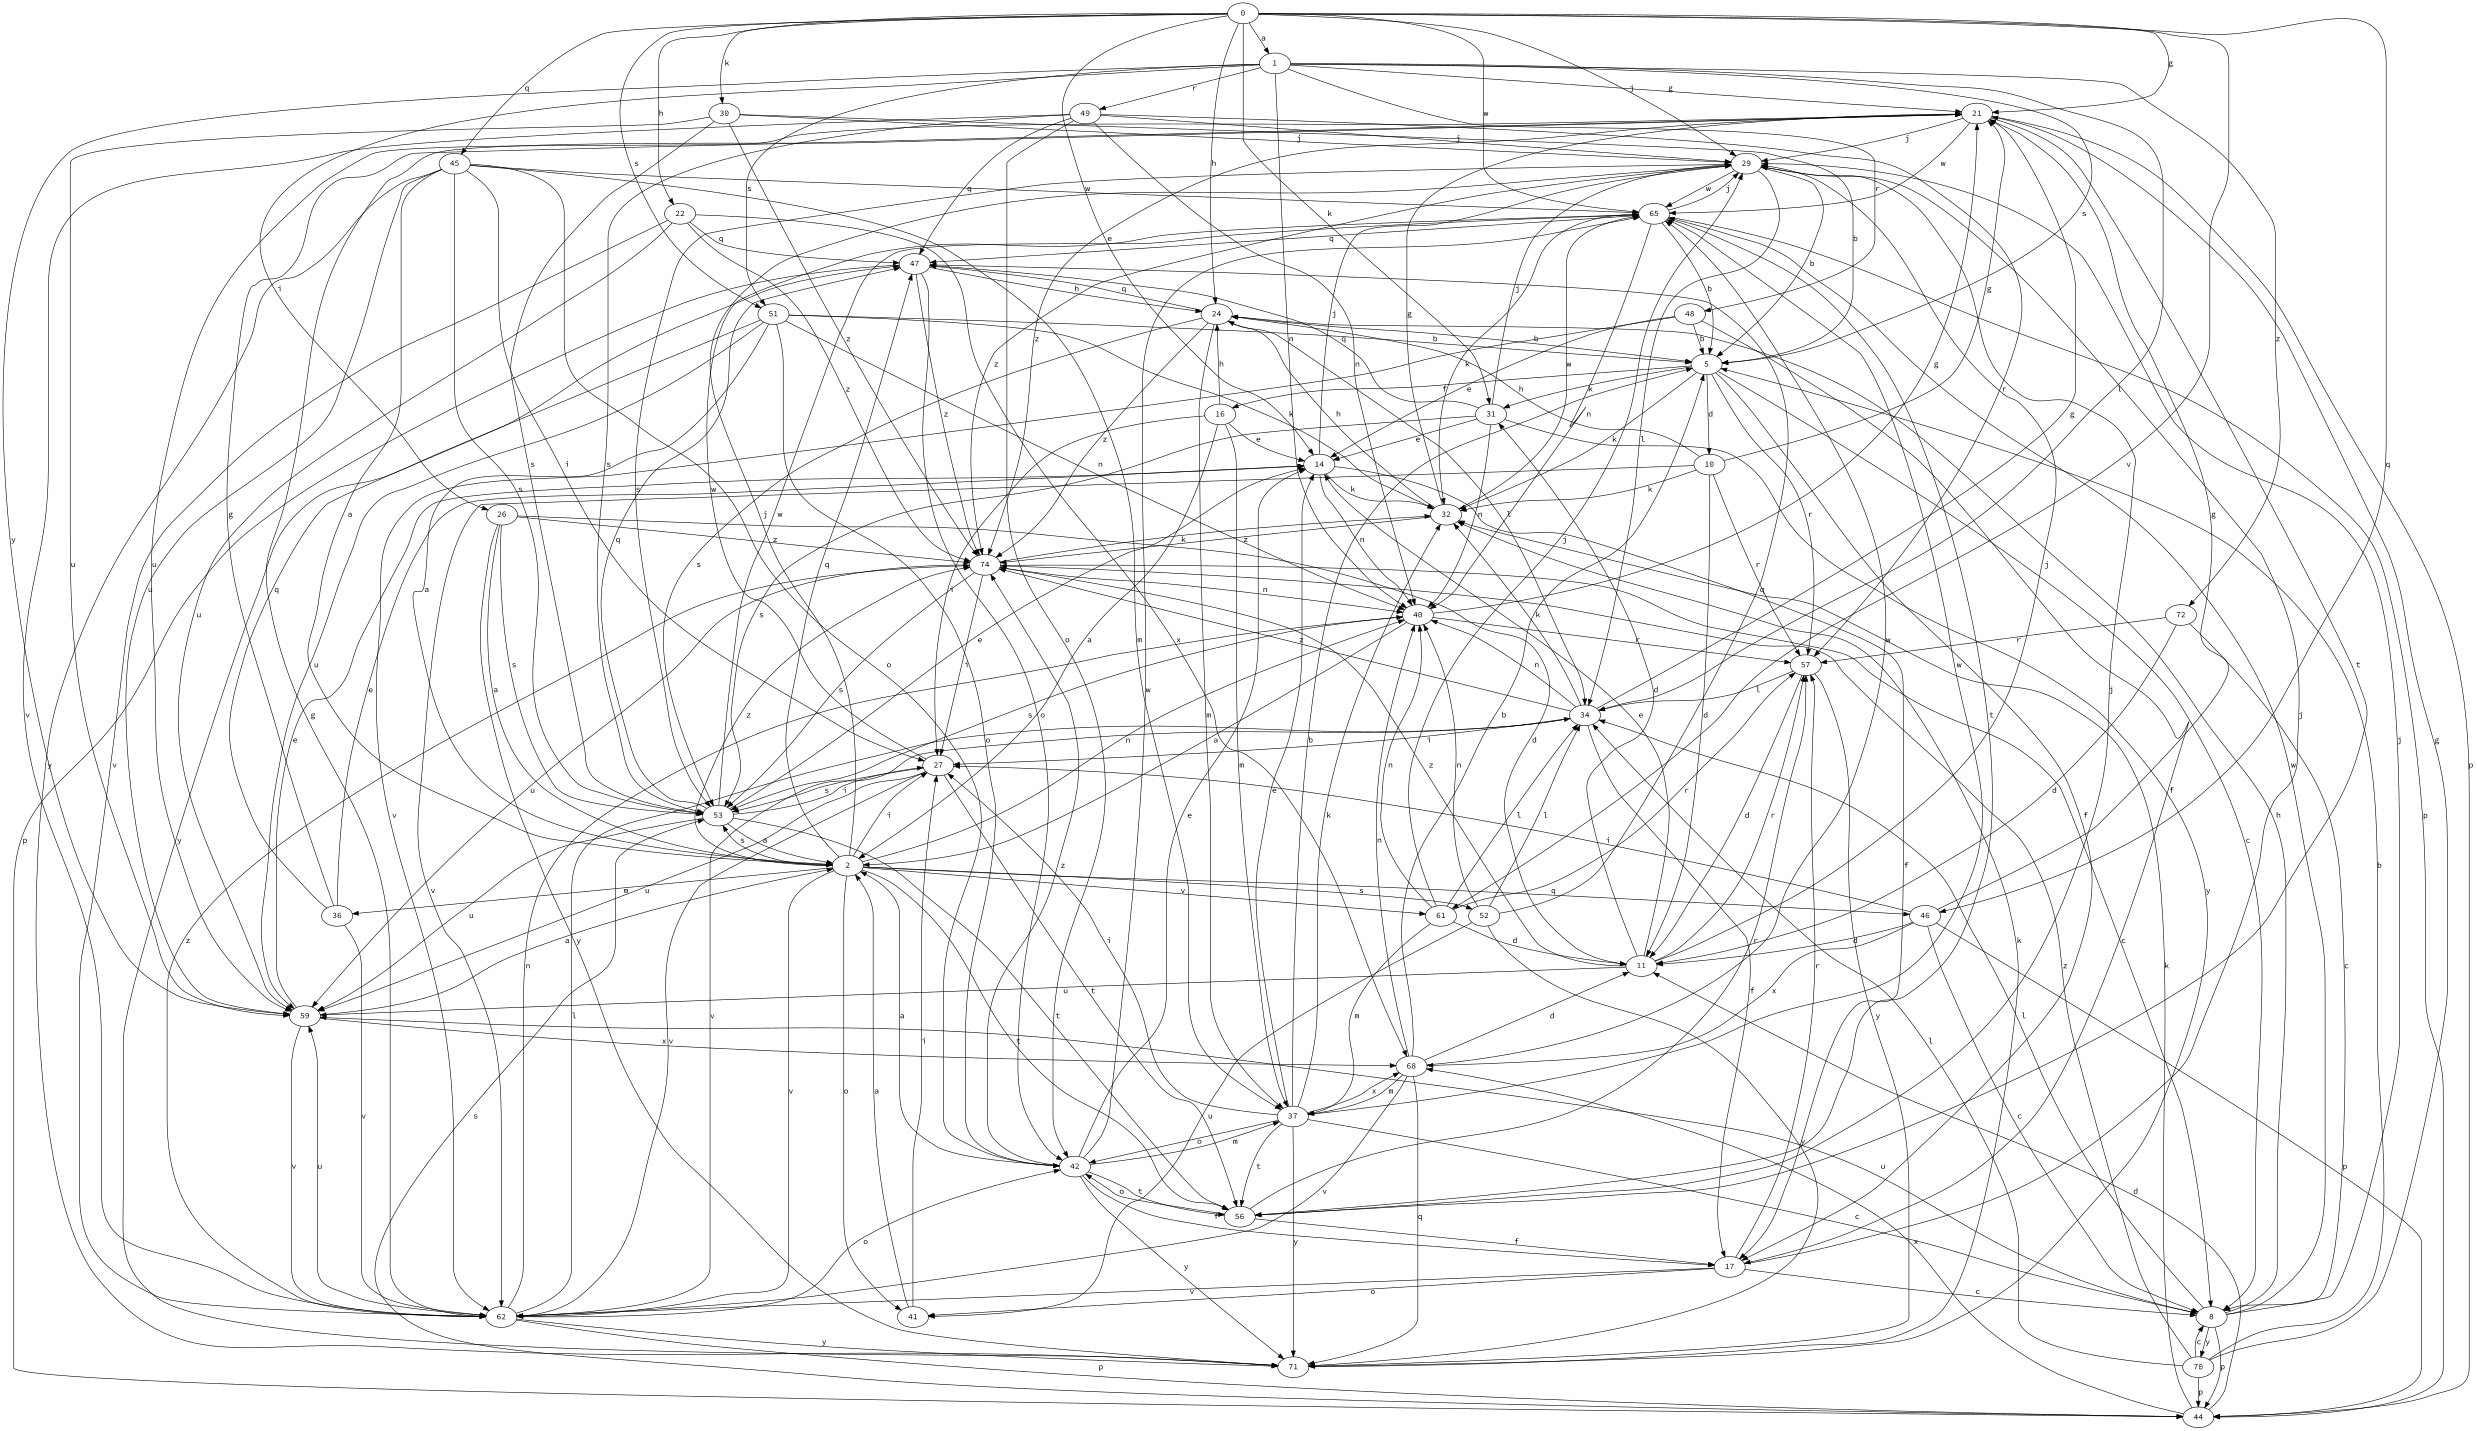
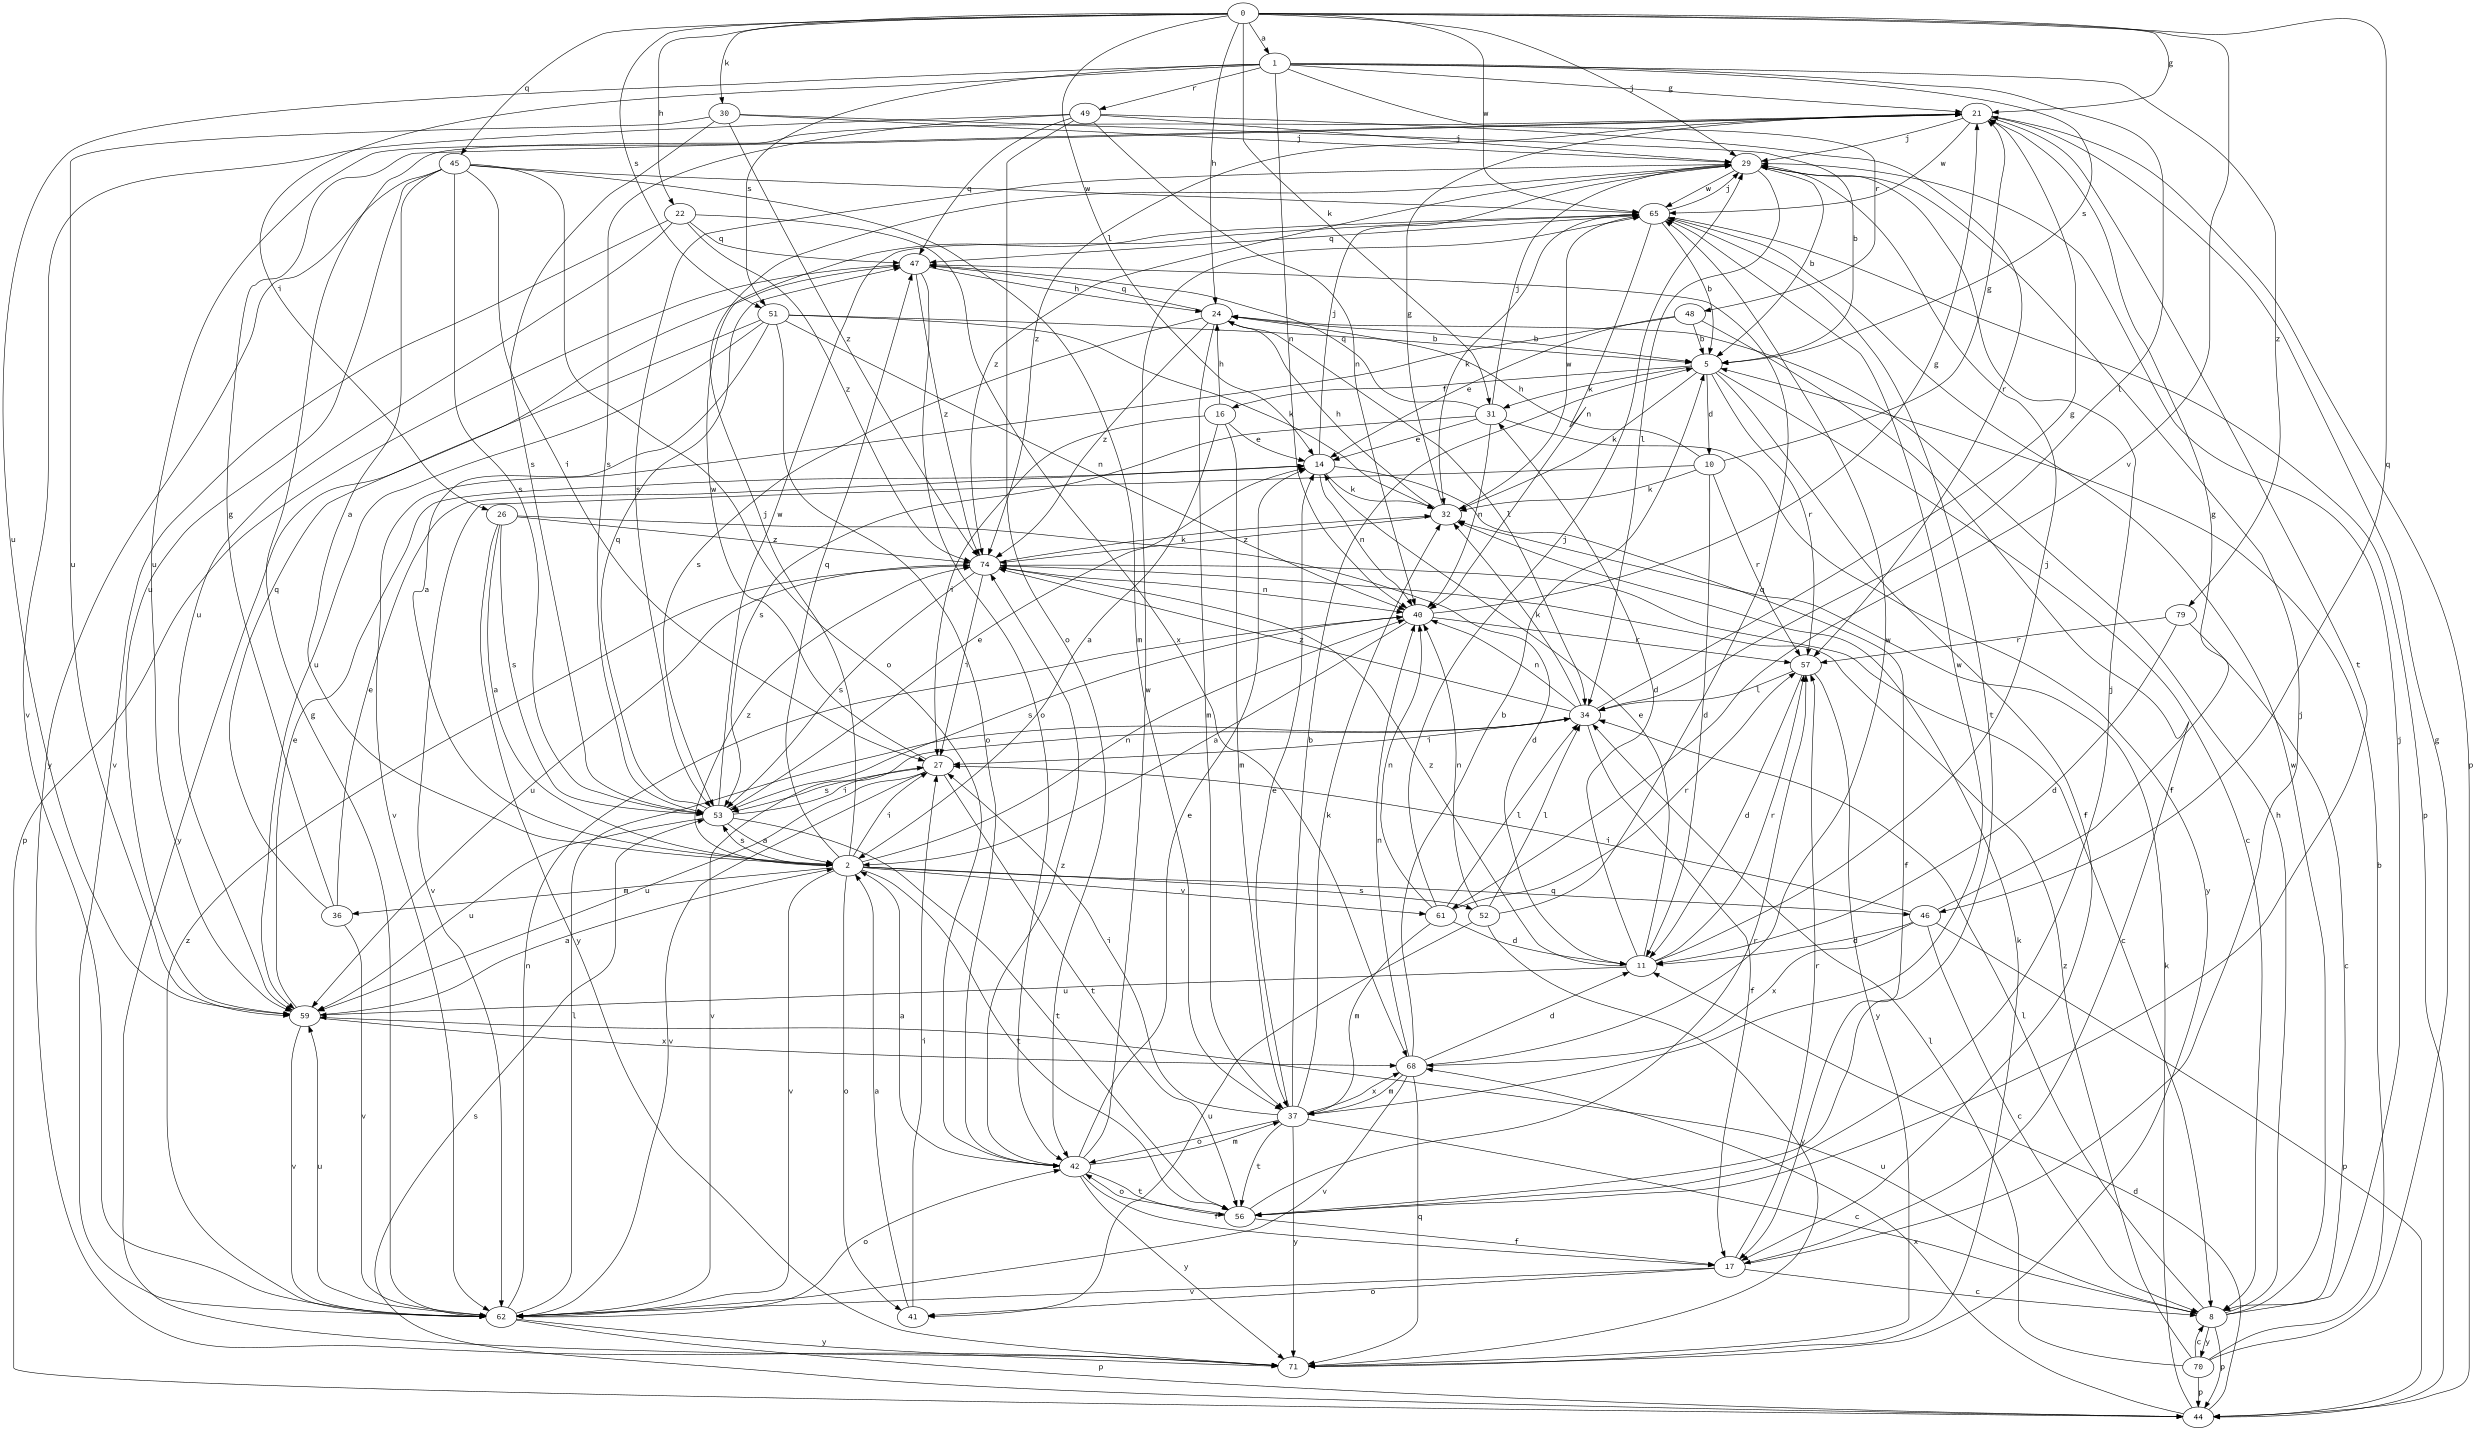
edge "0" -> "14": label "e" -> "l"
edge "1" -> "59": label "y" -> "u"
node "72": label "72" -> "79"
